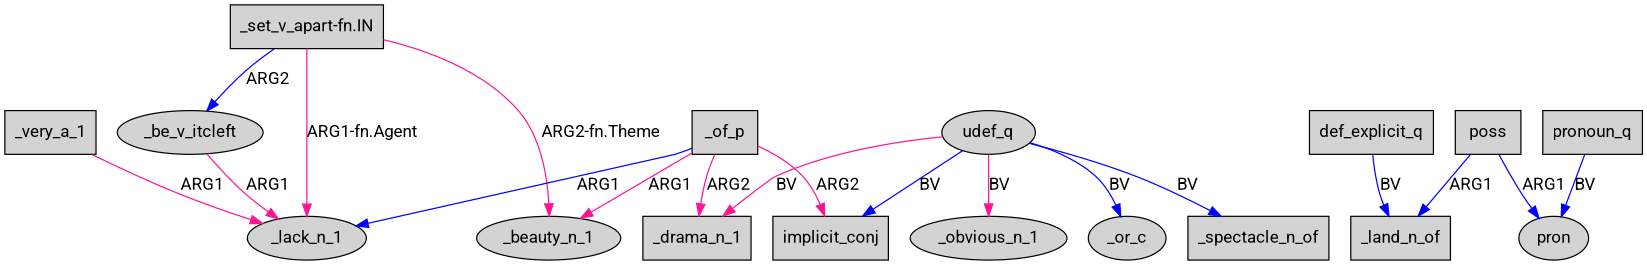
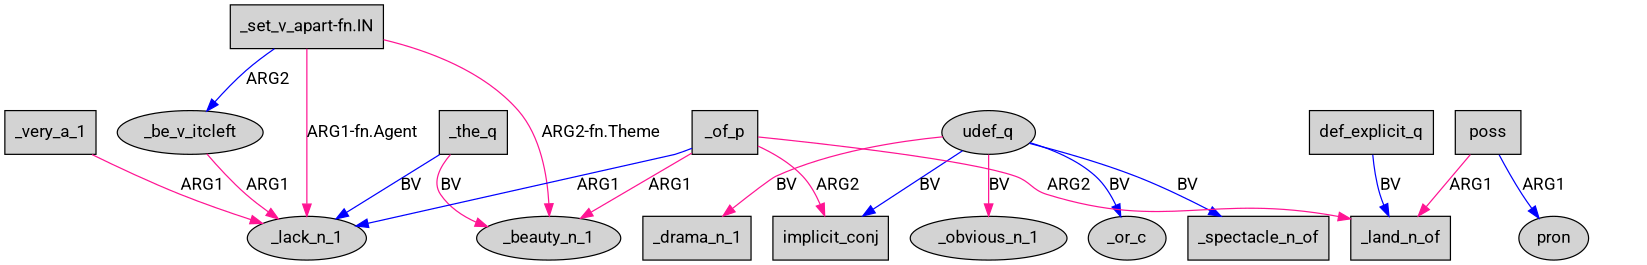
node "_the_q": added
node "pronoun_q": removed
edge "_of_p" -> "_drama_n_1": now "_of_p" -> "_land_n_of"
edge "poss" -> "_land_n_of": color blue -> deeppink
